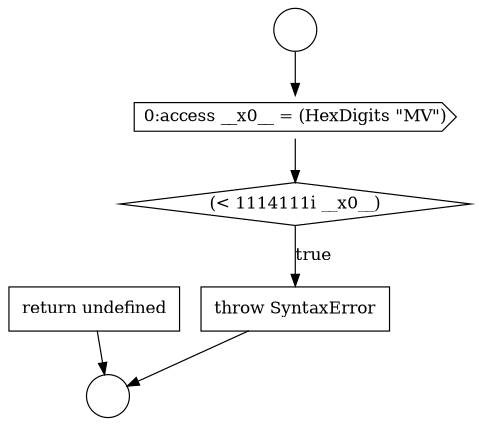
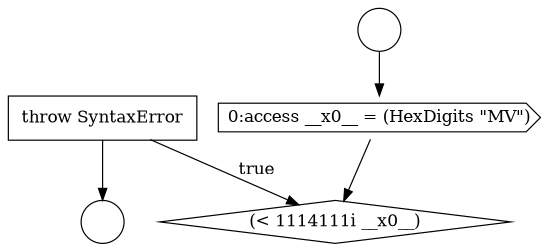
edge "(< 1114111i __x0__)" -> "throw SyntaxError": reversed
node "return undefined": removed
